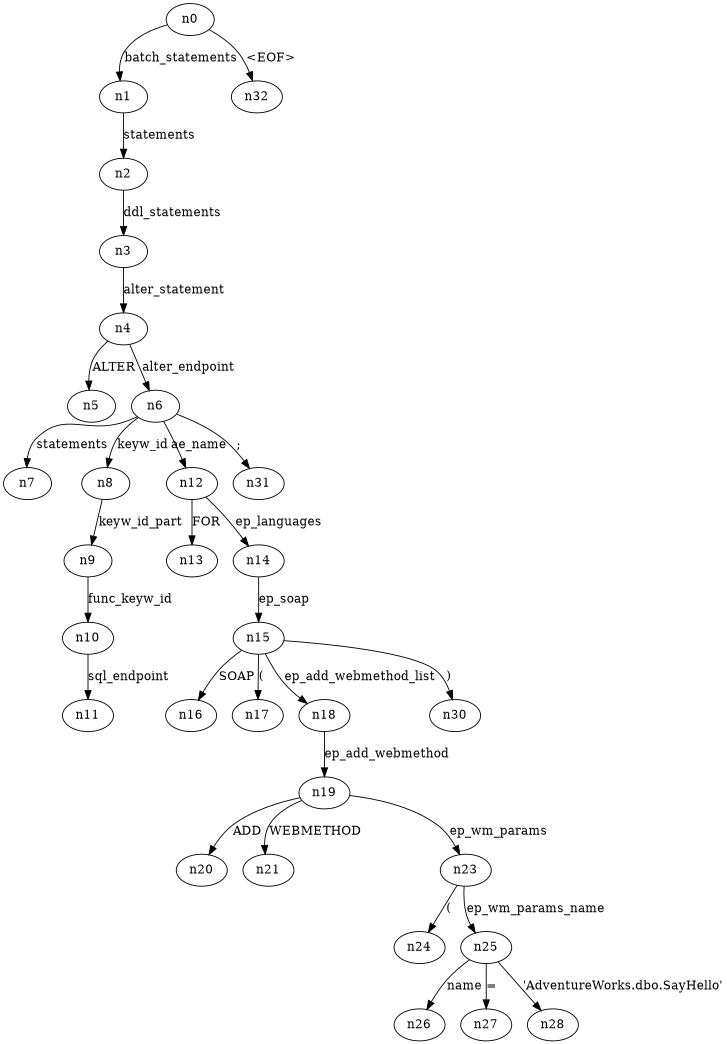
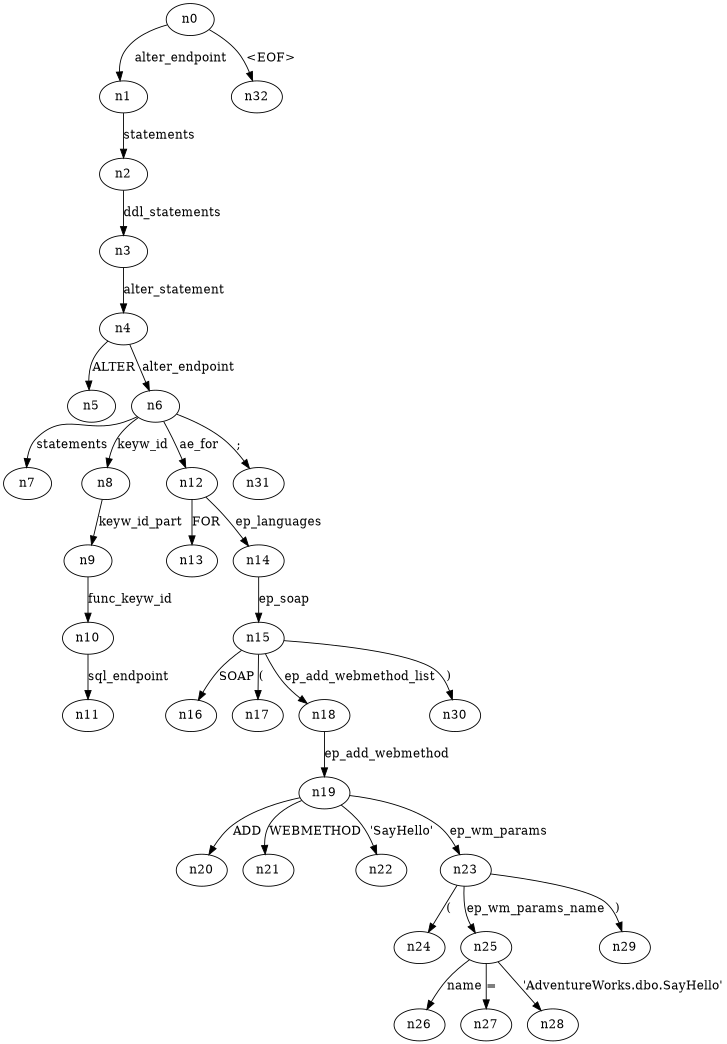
edge "n0" -> "n1": label "batch_statements" -> "alter_endpoint"
edge "n6" -> "n12": label "ae_name" -> "ae_for"
node "n22": added
node "n29": added
